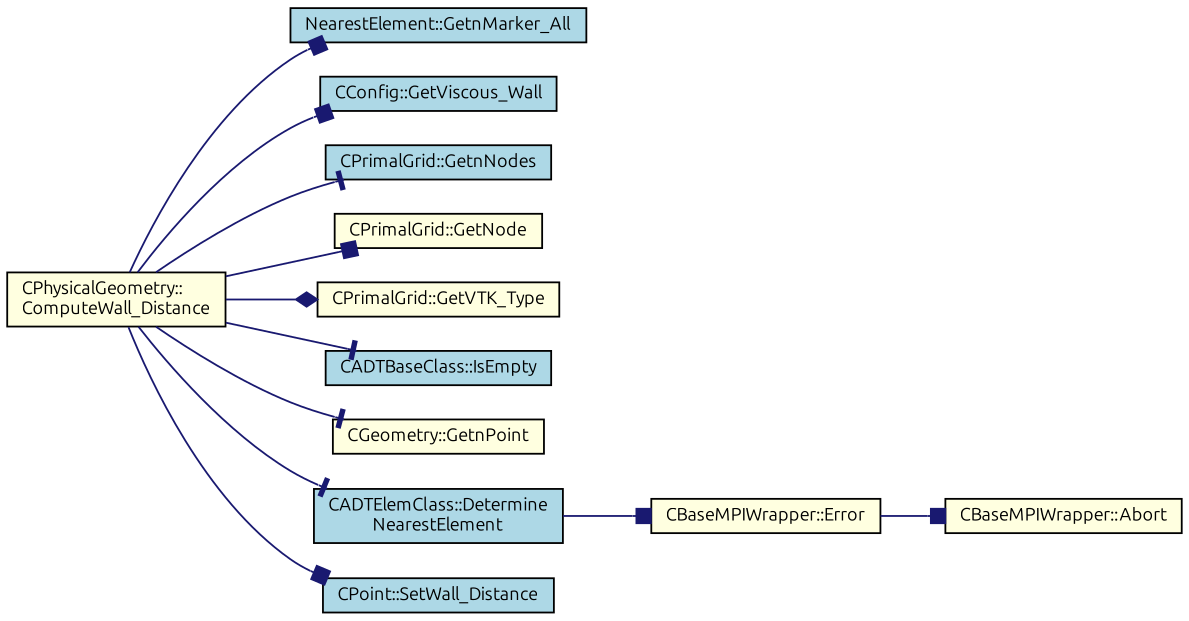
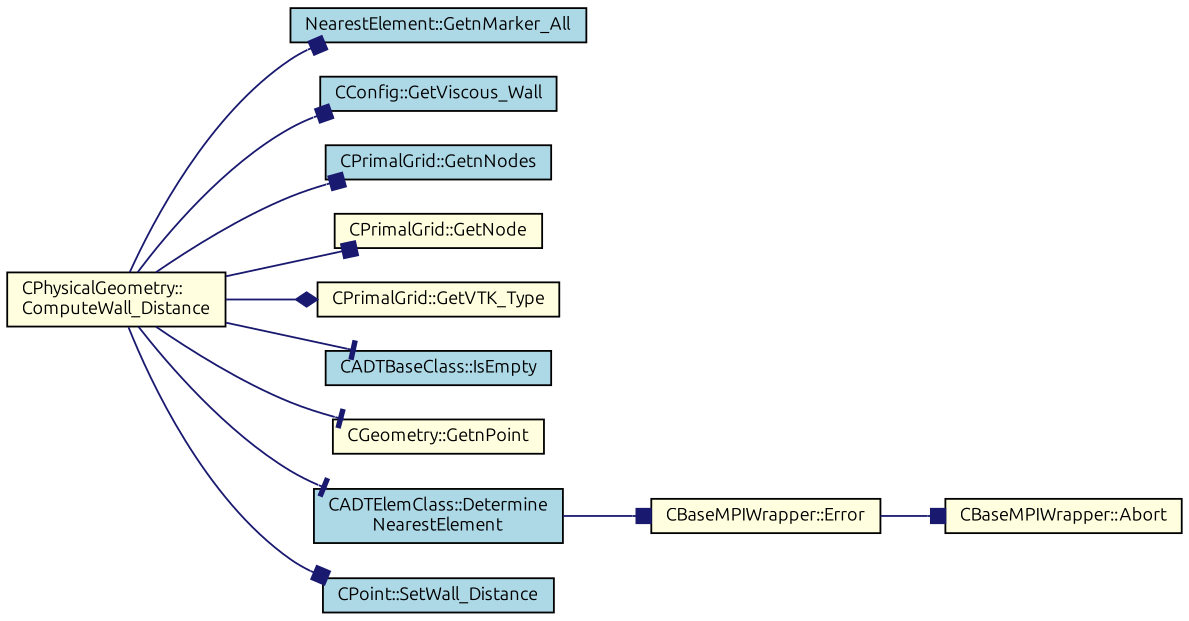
edge "CPhysicalGeometry:: ComputeWall_Distance" -> "CPrimalGrid::GetnNodes": arrowhead tee -> box
